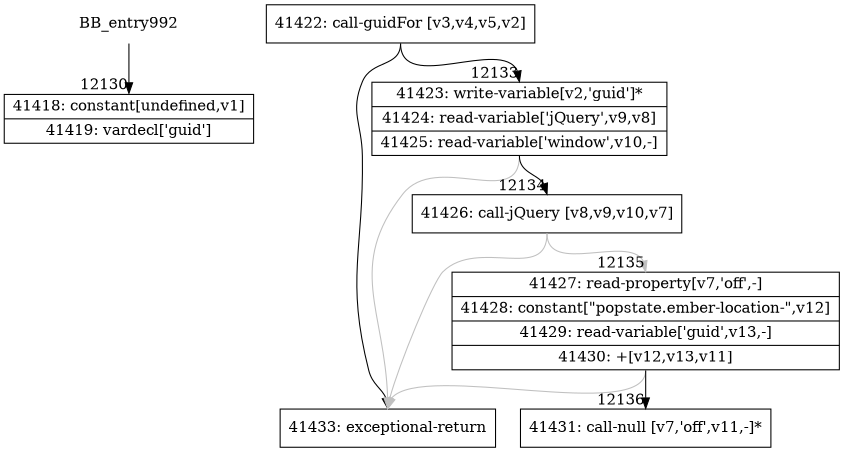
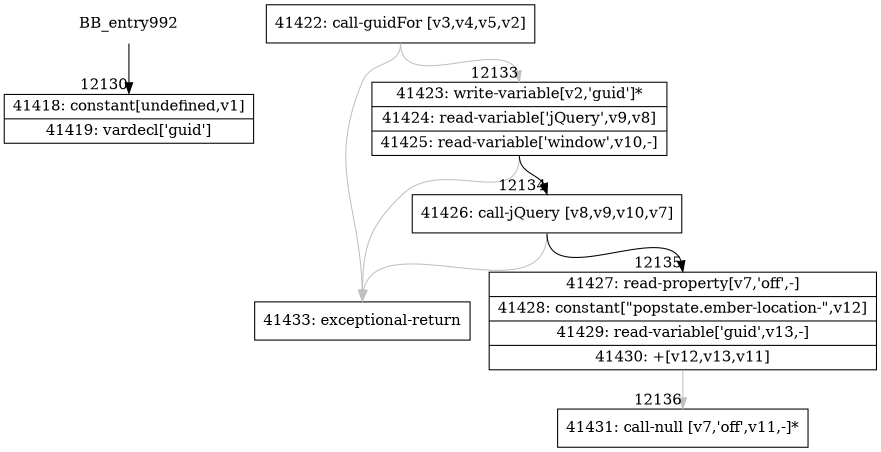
edge "41422: call-guidFor [v3,v4,v5,v2]" -> "41423: write-variable[v2,'guid']*": color black -> gray
edge "41422: call-guidFor [v3,v4,v5,v2]" -> "41433: exceptional-return": color black -> gray
edge "41426: call-jQuery [v8,v9,v10,v7]" -> "41427: read-property[v7,'off',-]": color gray -> black
edge "41427: read-property[v7,'off',-]" -> "41431: call-null [v7,'off',v11,-]*": color black -> gray
edge "41427: read-property[v7,'off',-]" -> "41433: exceptional-return": removed
